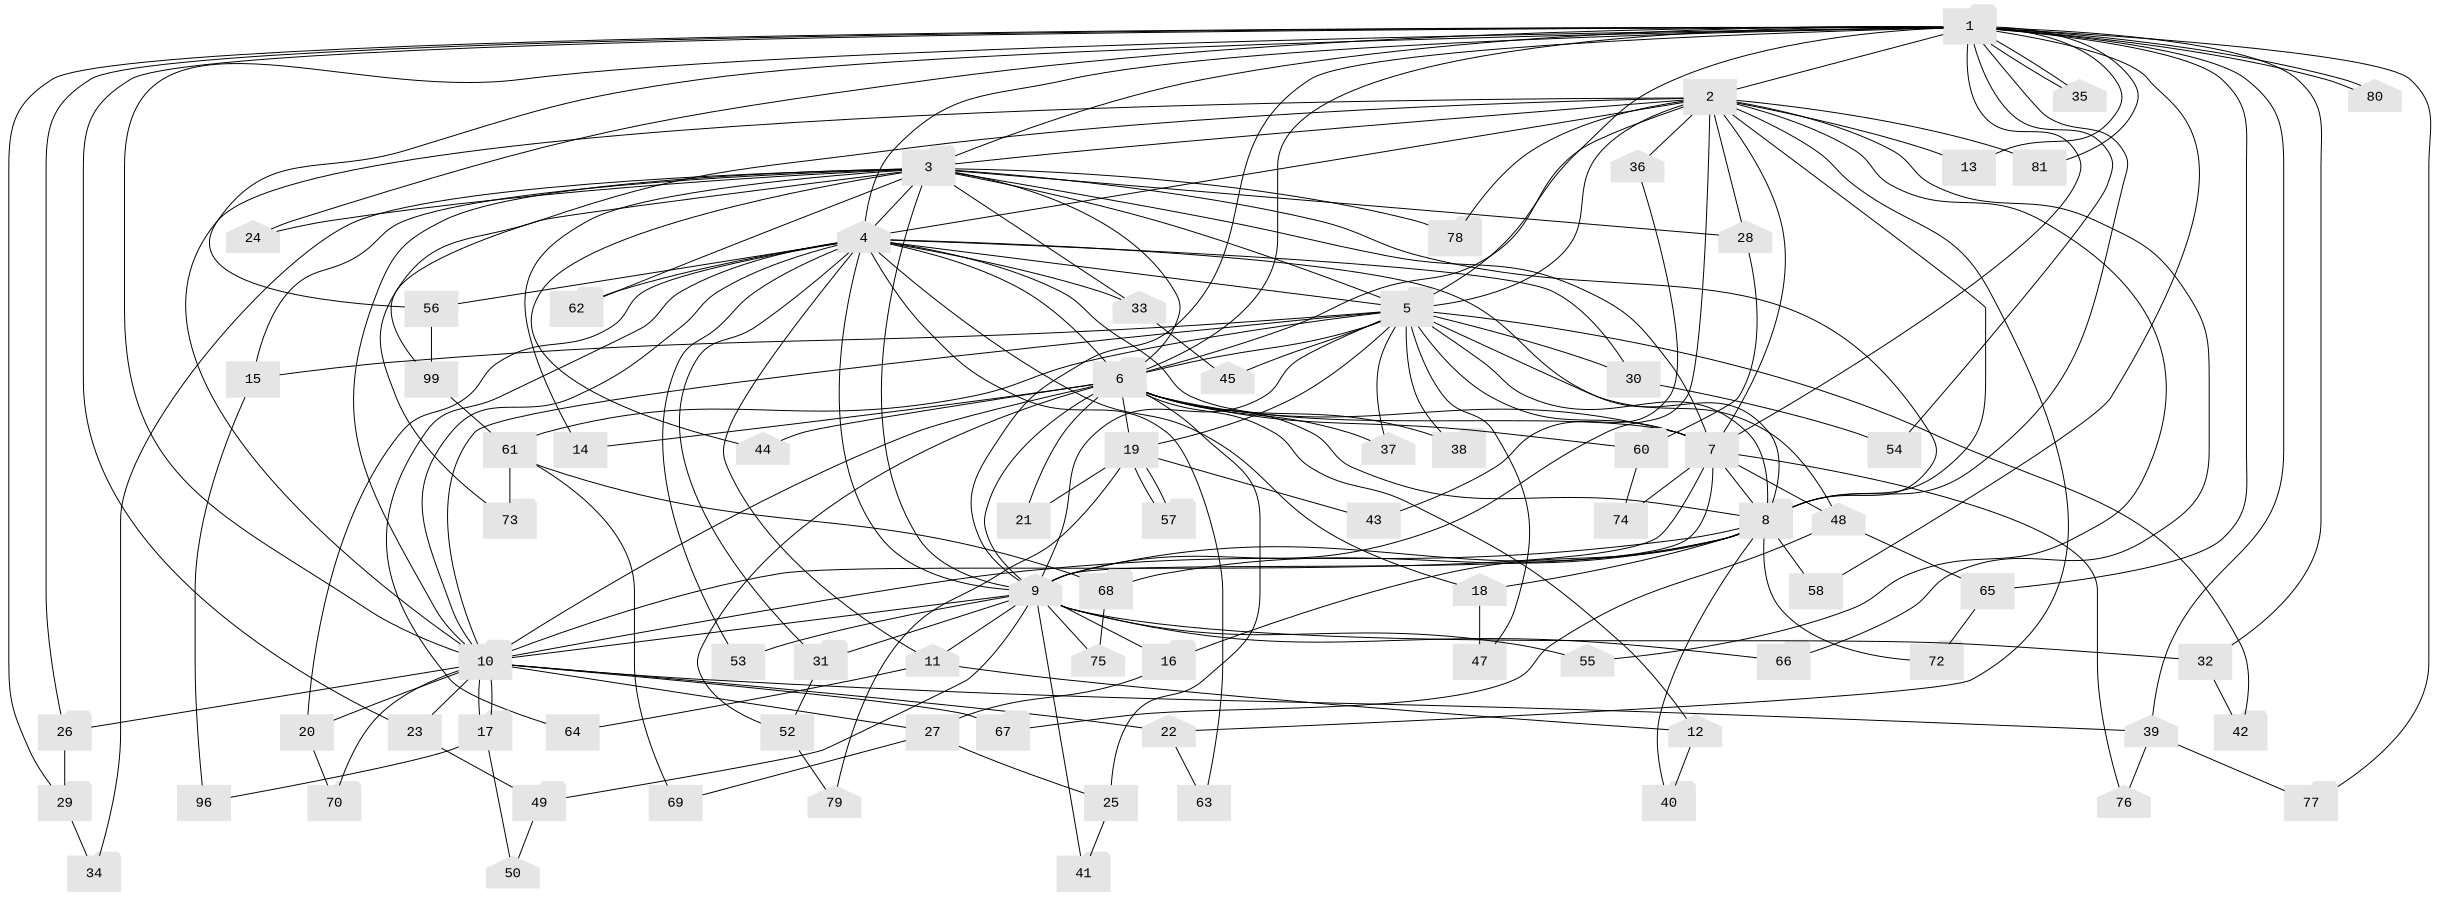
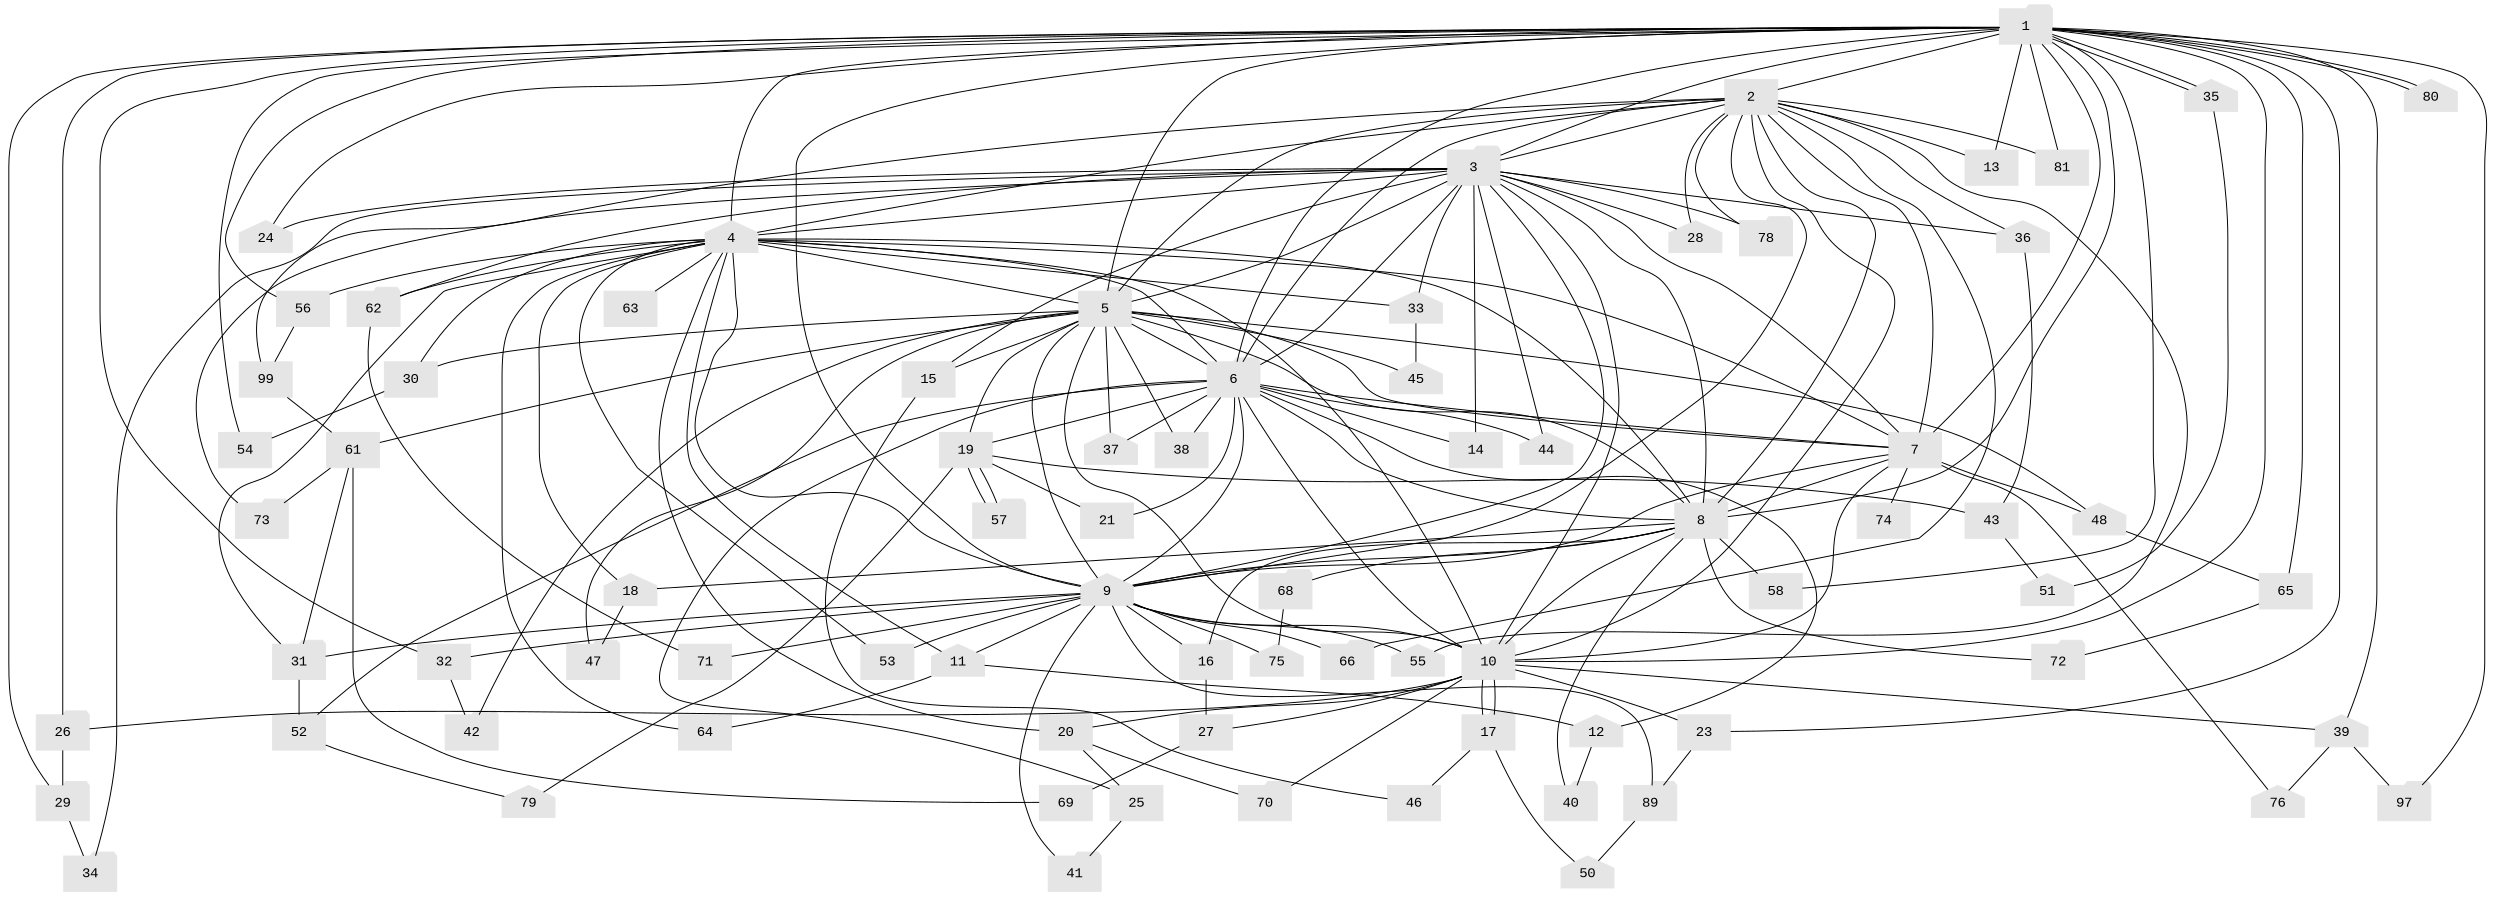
edge "3" -- "36": added
node "38": shape folder -> box
node "60": removed
edge "61" -- "68": now "61" -- "31"
node "51": added
node "71": added
node "67": removed
node "22": removed
edge "27" -- "25": now "20" -- "25"
node "96": label "96" -> "46"
node "49": label "49" -> "89"
node "77": label "77" -> "97"
